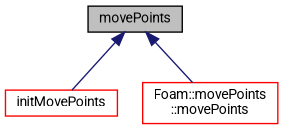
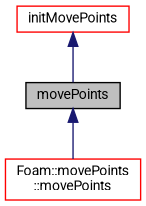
edge "initMovePoints" -> "movePoints": reversed
